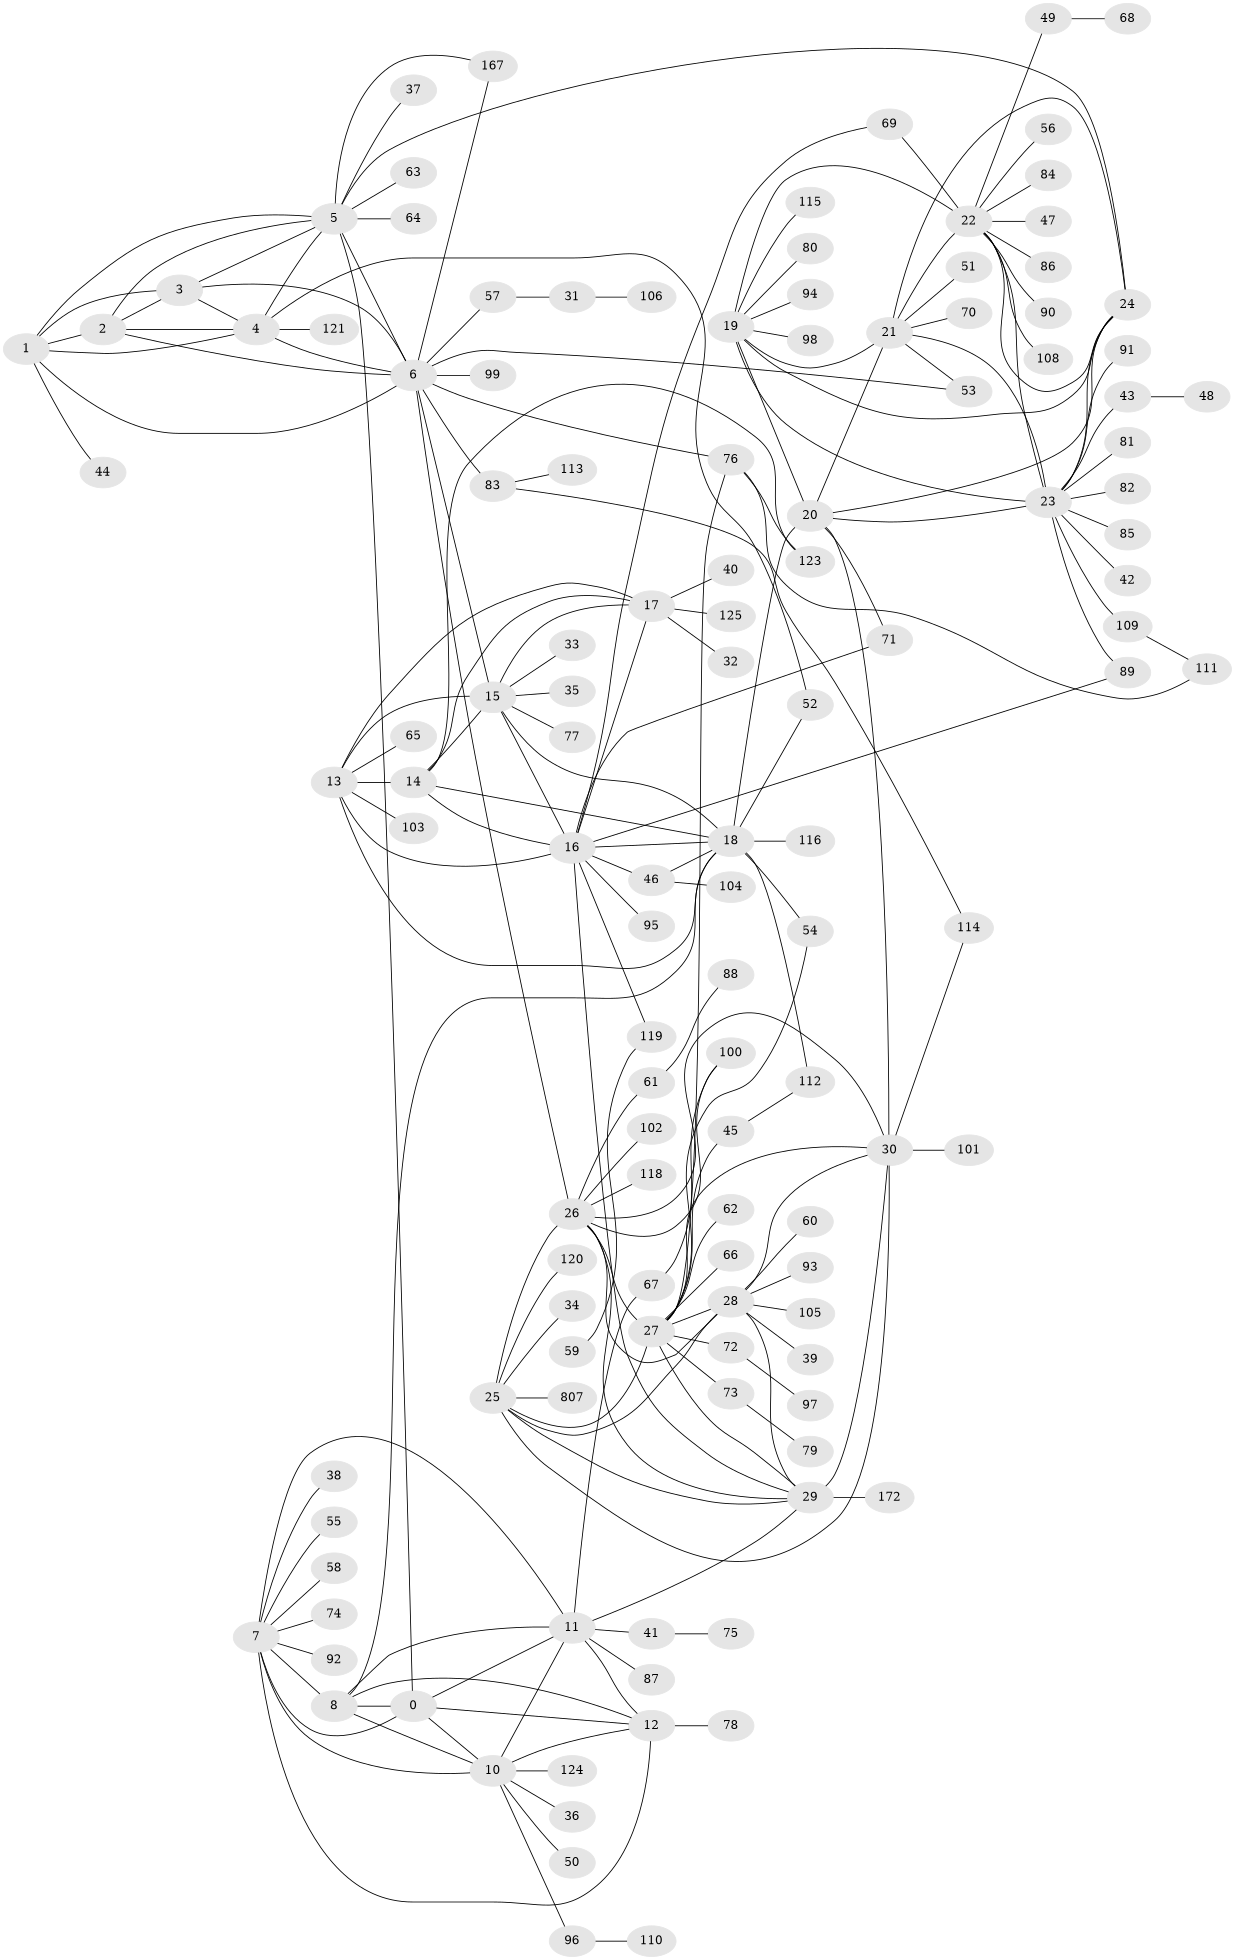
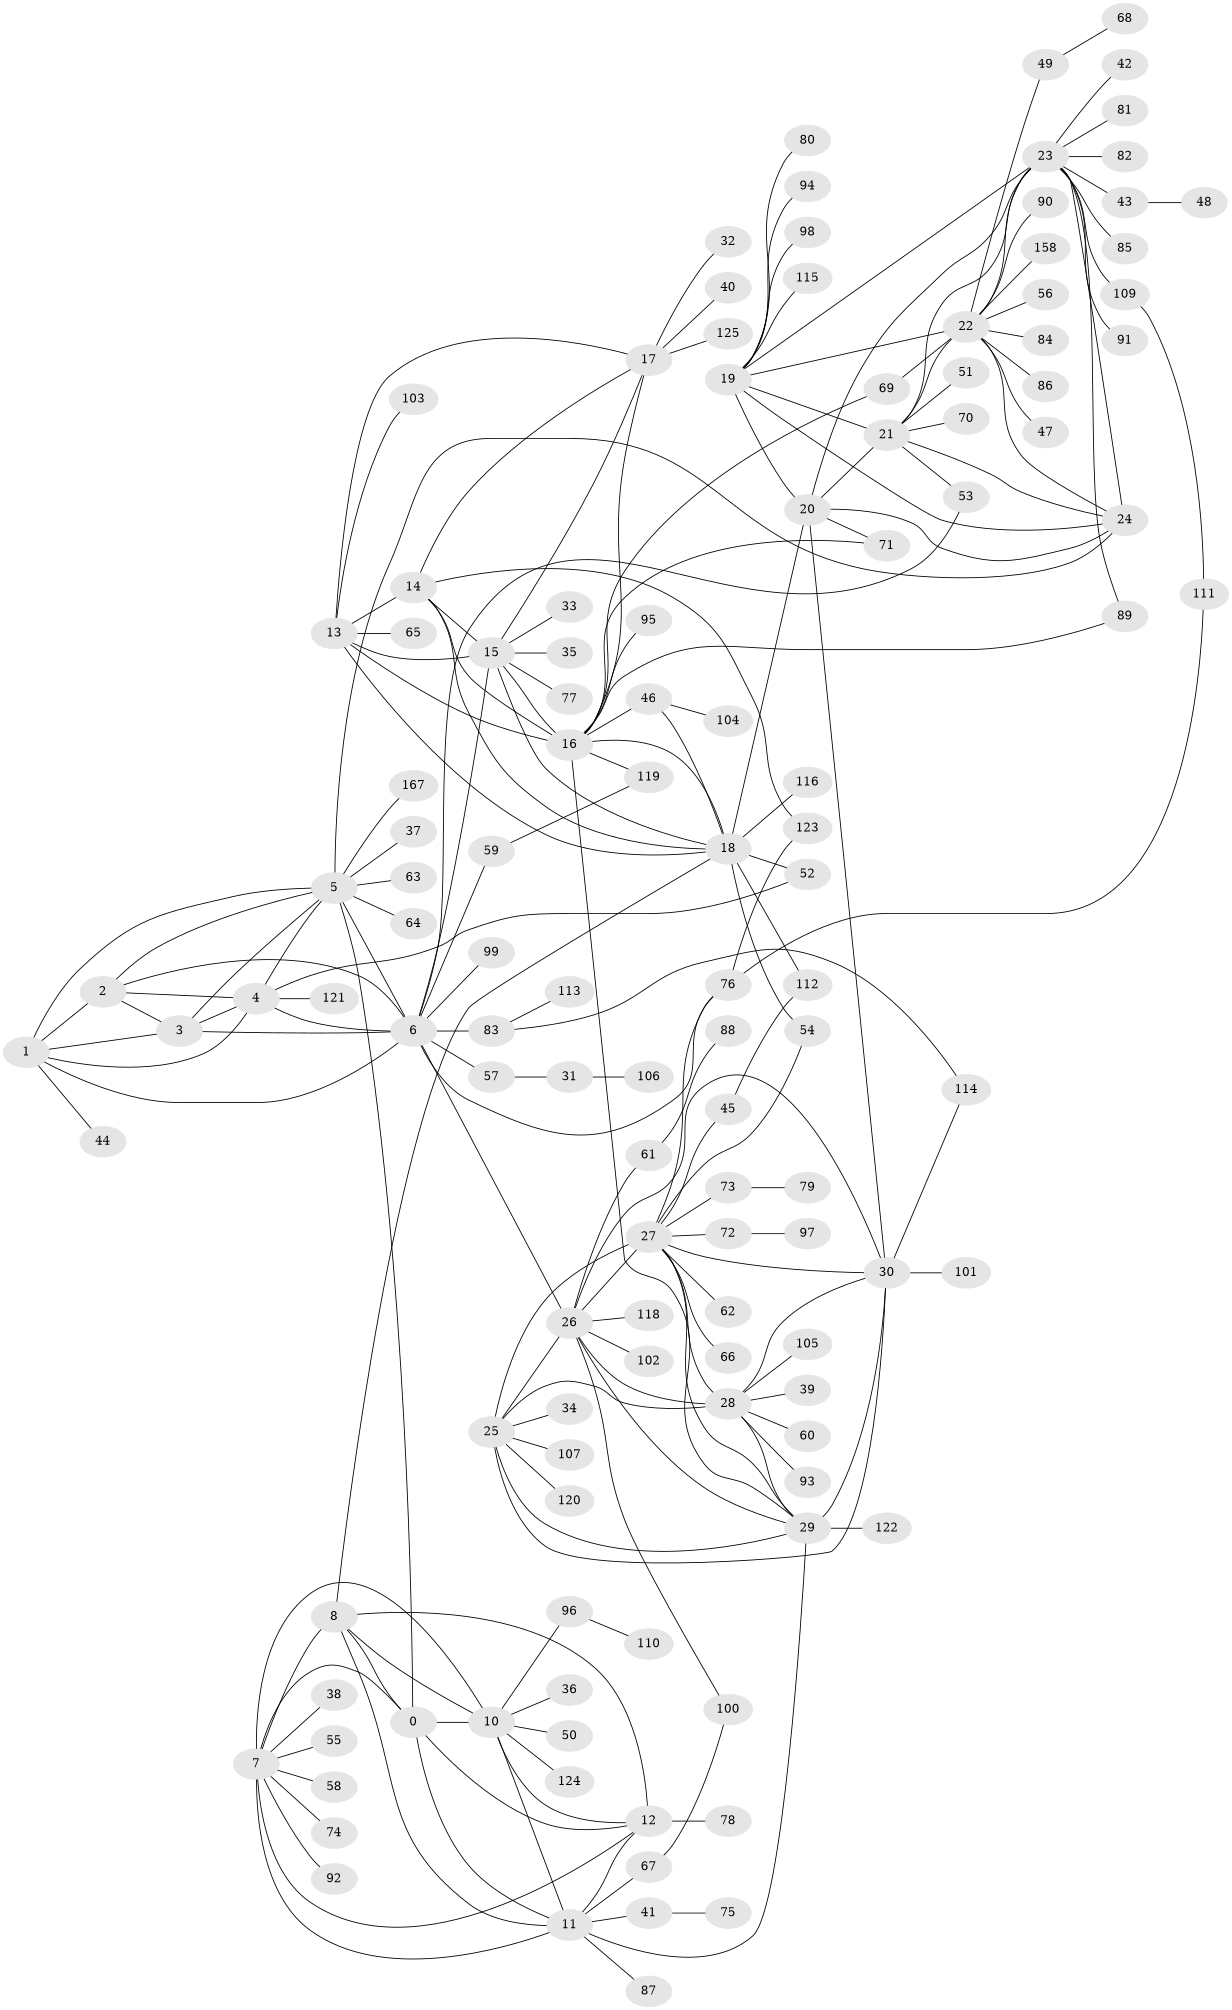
edge "167" -- "6": now "59" -- "6"
node "108": label "108" -> "158"
node "807": label "807" -> "107"
node "172": label "172" -> "122"
